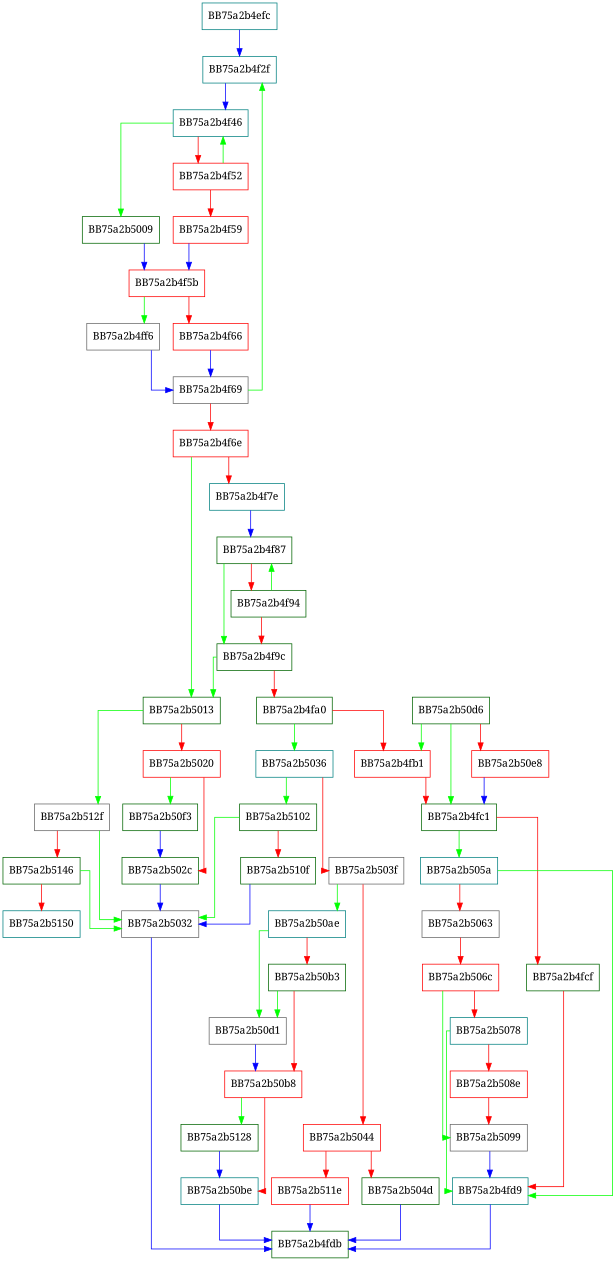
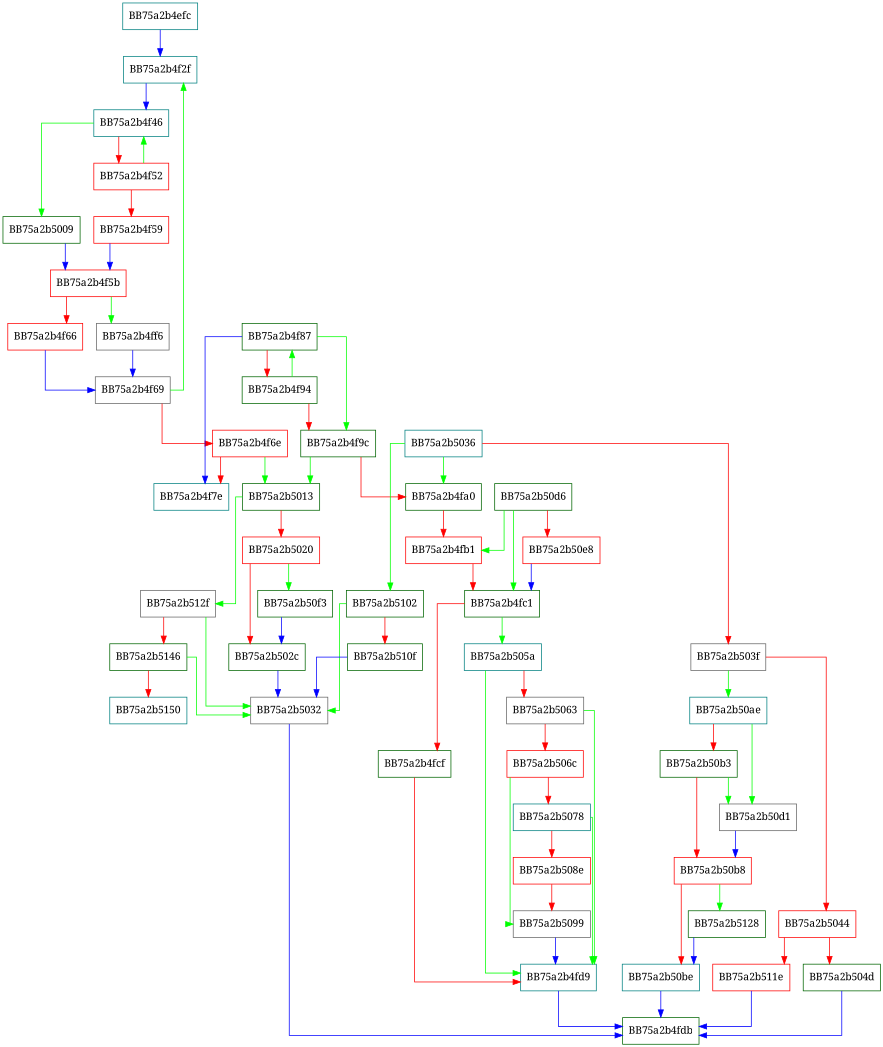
edge "BB75a2b4f7e" -> "BB75a2b4f87": reversed
edge "BB75a2b4fa0" -> "BB75a2b5036": reversed
edge "BB75a2b5063" -> "BB75a2b4fd9": added
